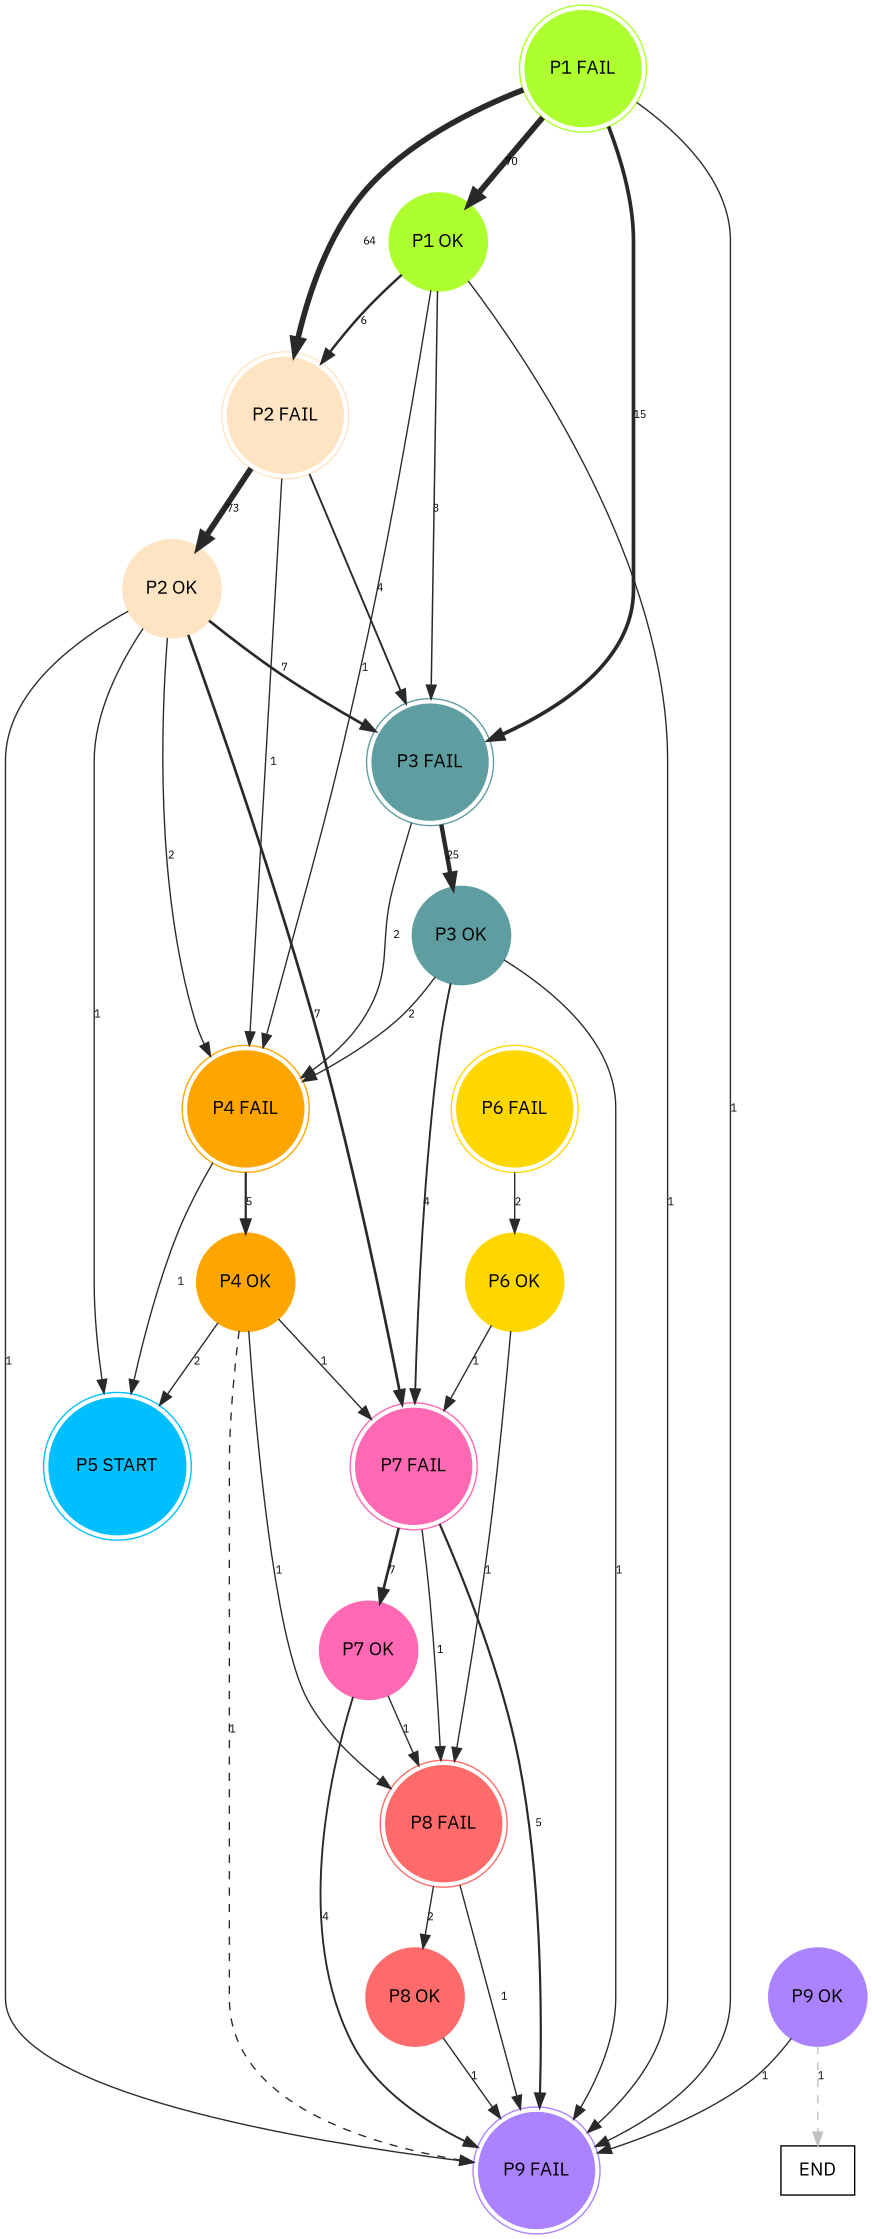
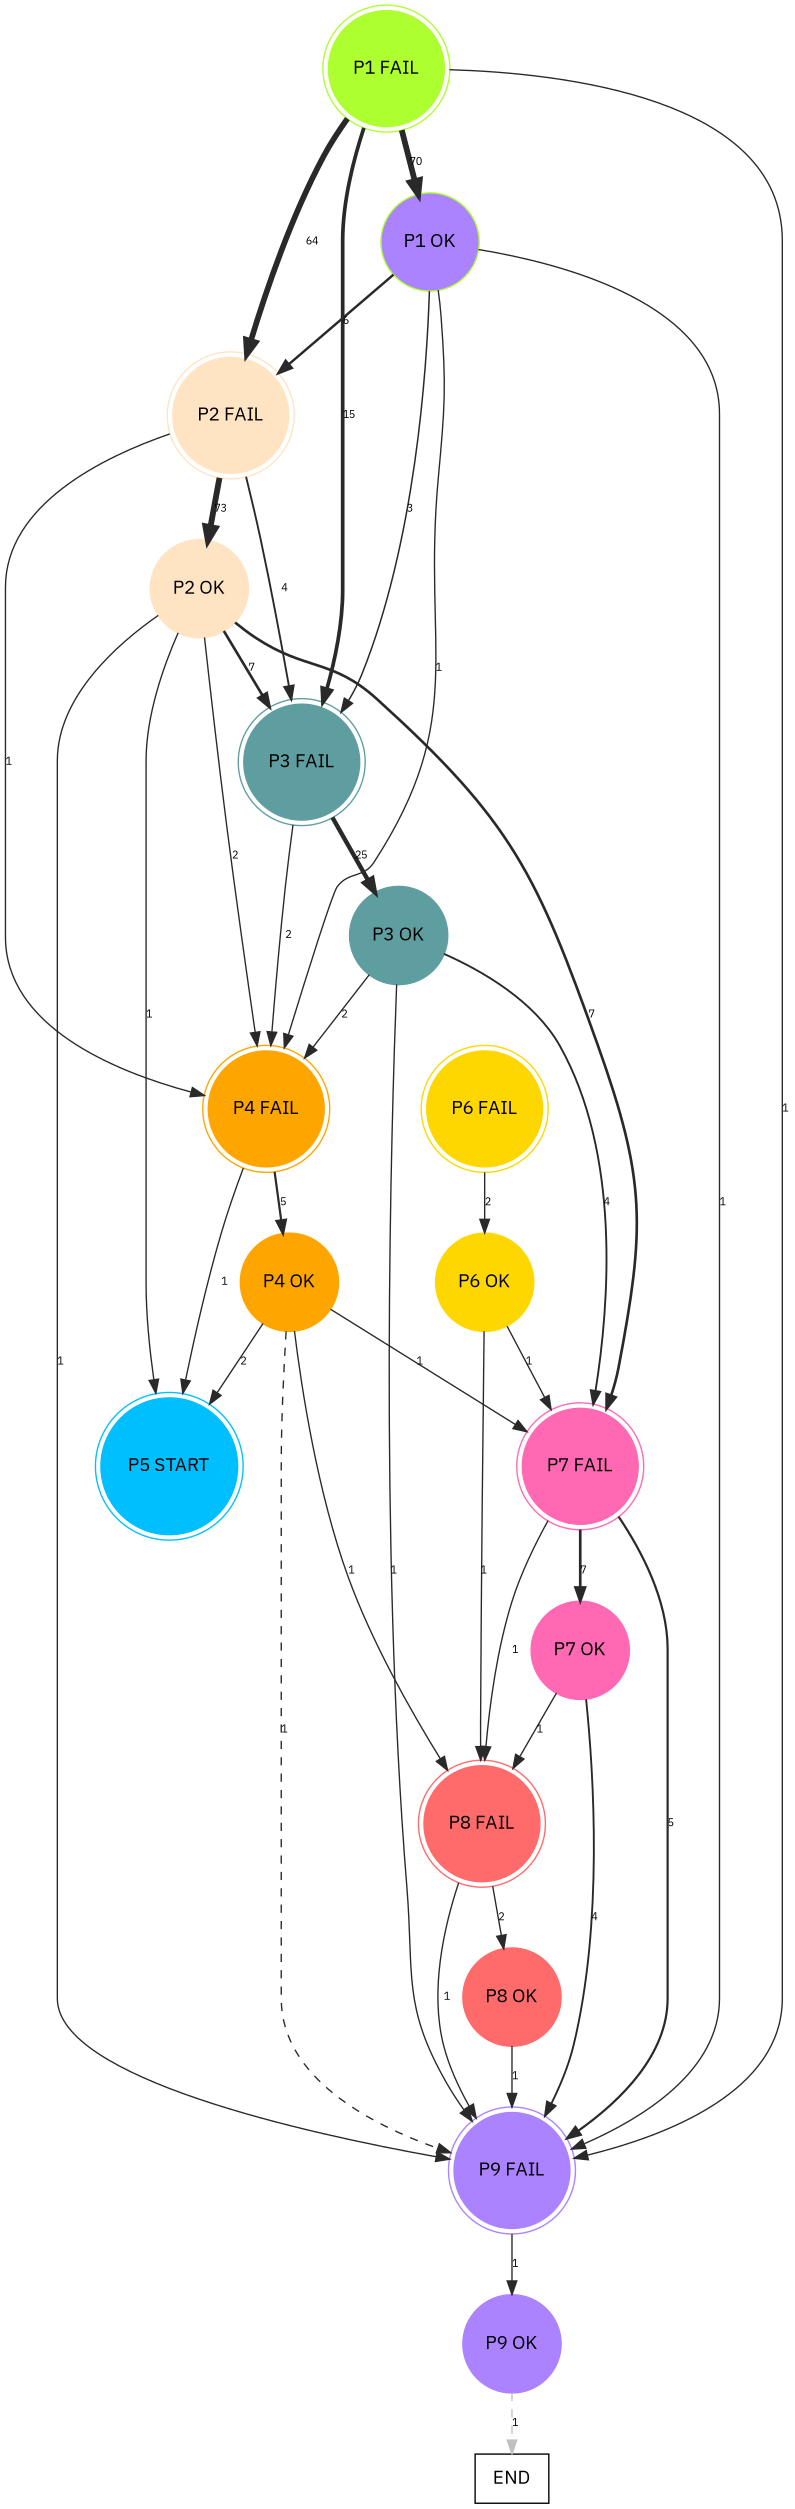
node "P1 OK": fillcolor greenyellow -> mediumpurple1
edge "P9 OK" -> "P9 FAIL": reversed
